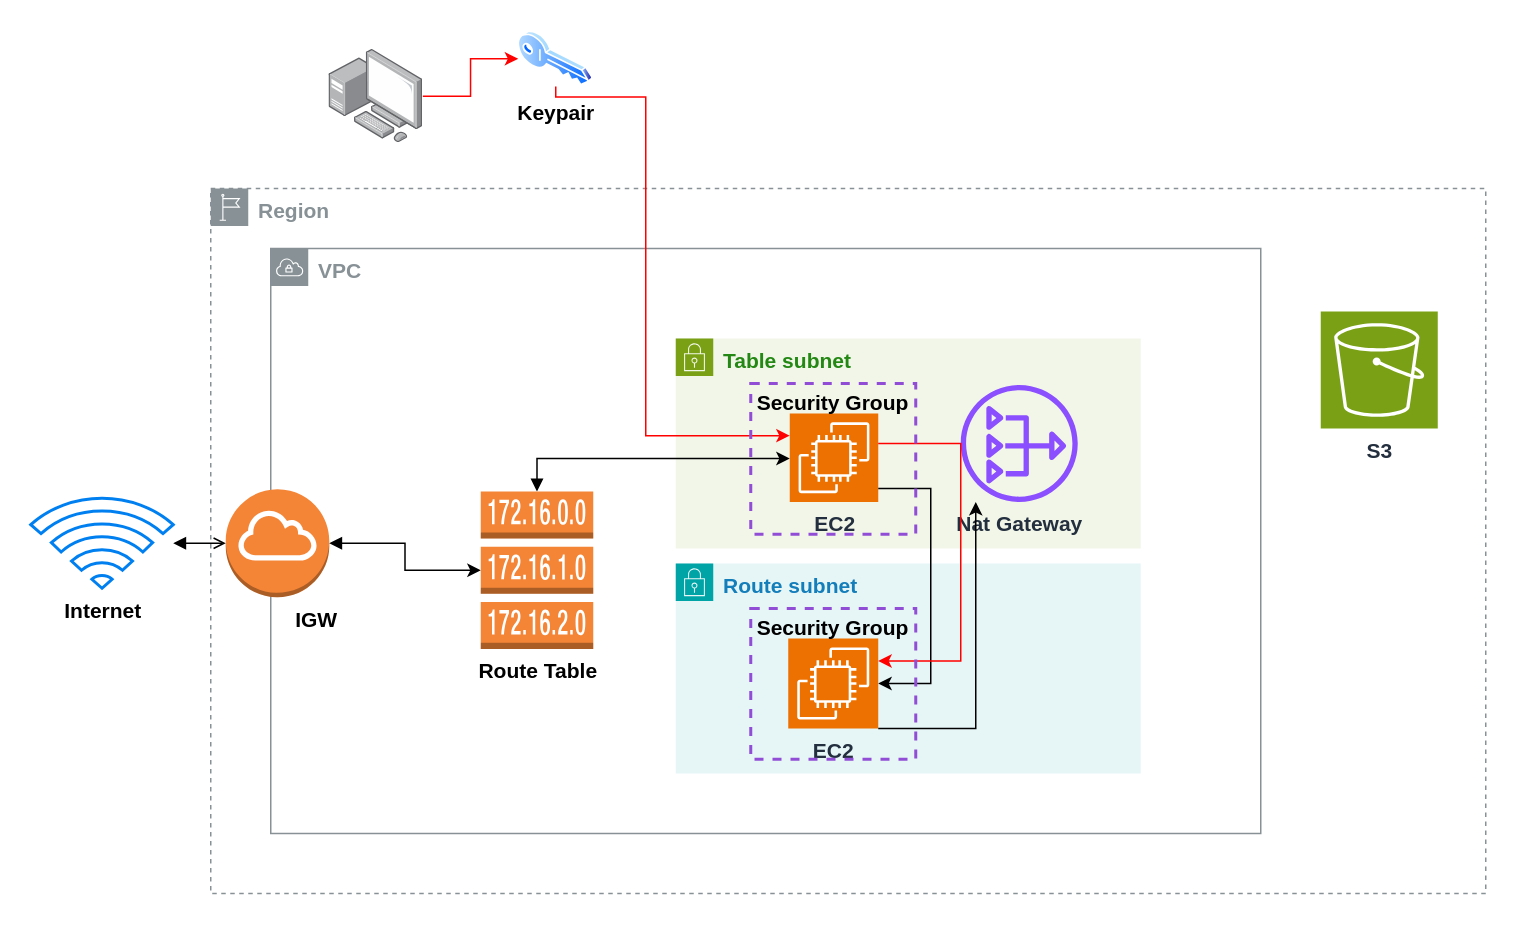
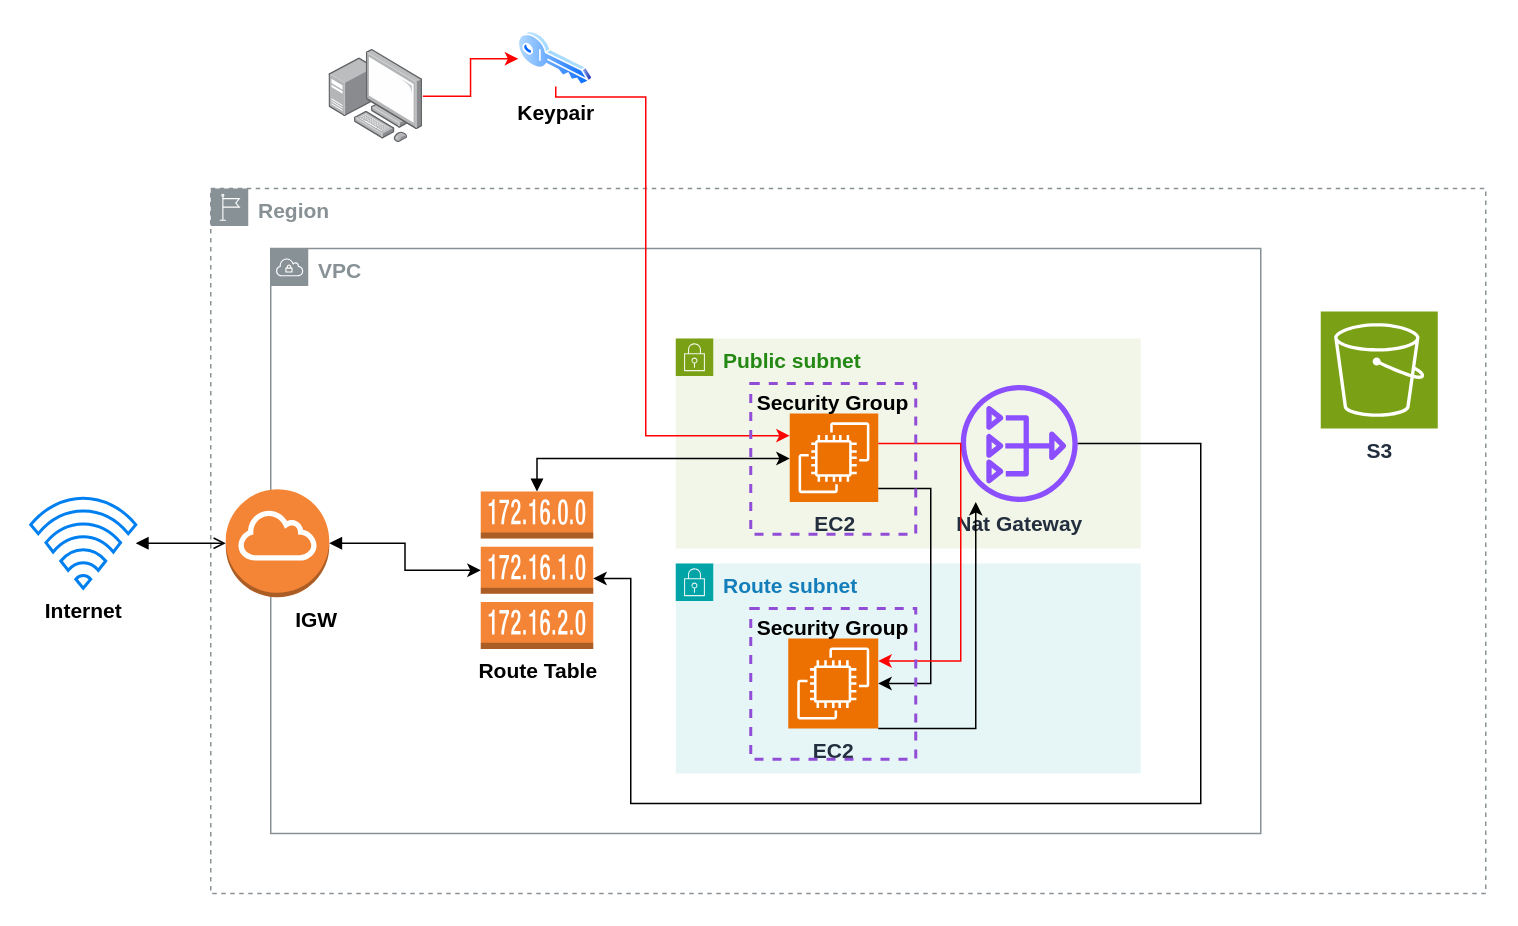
node "Table subnet": label "Table subnet" -> "Public subnet"
node "Internet": size 143x90 -> 105x90
edge "Nat Gateway" -> "Route Table": added
